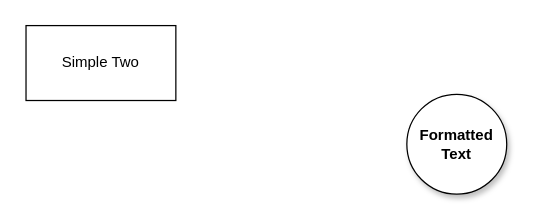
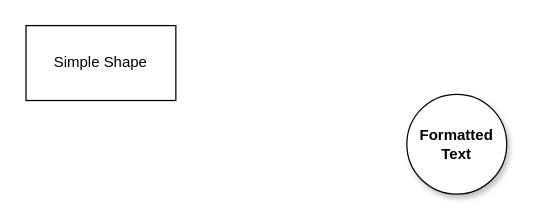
node "Simple Two": label "Simple Two" -> "Simple Shape"
